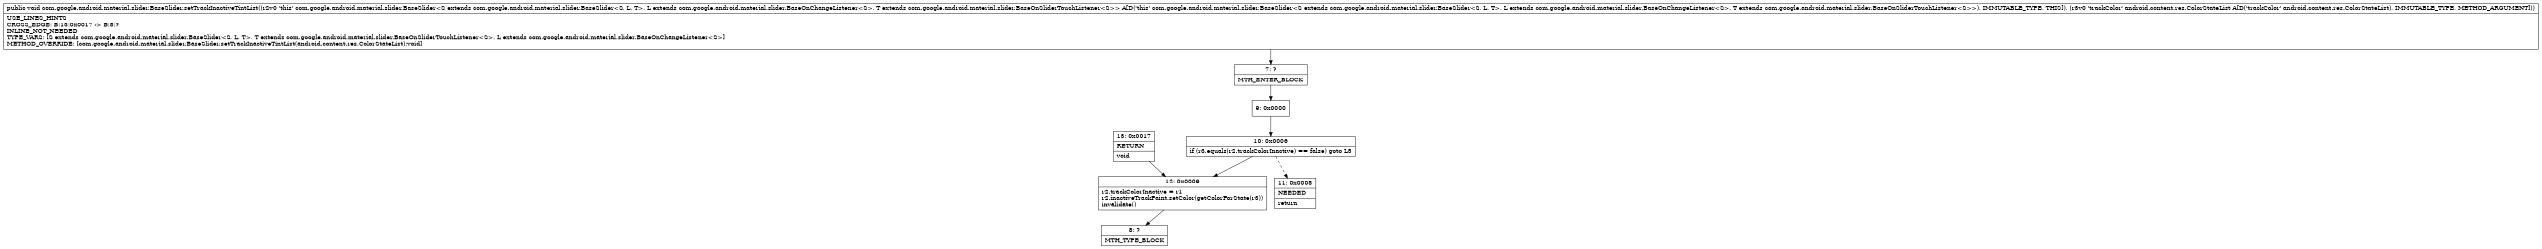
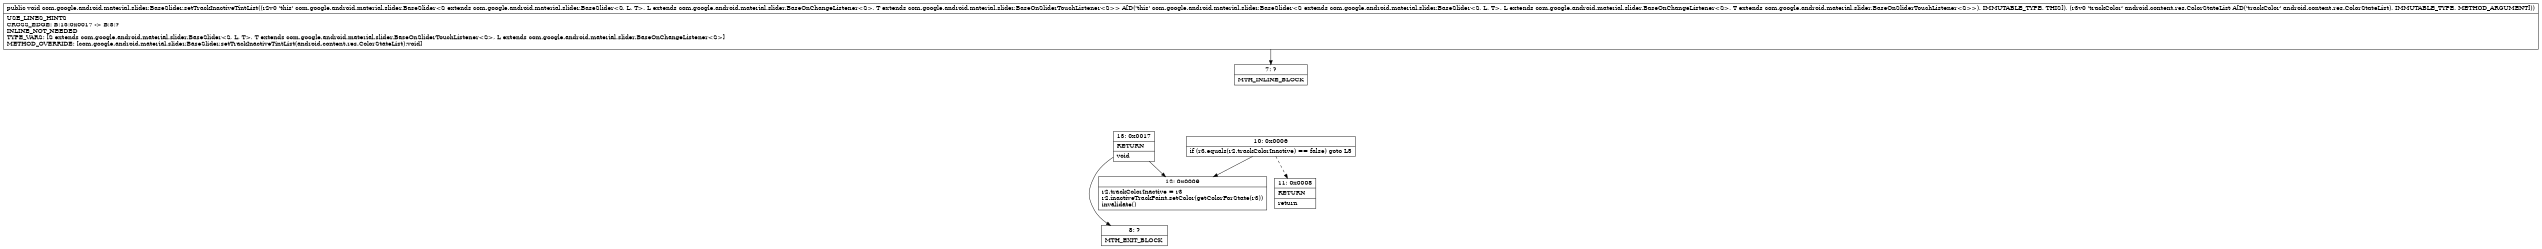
node "7: ?": text "MTH_ENTER_BLOCK" -> "MTH_INLINE_BLOCK"
node "9: 0x0000": removed
node "12: 0x0009": text "r2.trackColorInactive = r1" -> "r2.trackColorInactive = r3"
node "11: 0x0008": text "NEEDED" -> "RETURN"
edge "12: 0x0009" -> "8: ?": now "13: 0x0017" -> "8: ?"
node "8: ?": text "MTH_TYPE_BLOCK" -> "MTH_EXIT_BLOCK"
